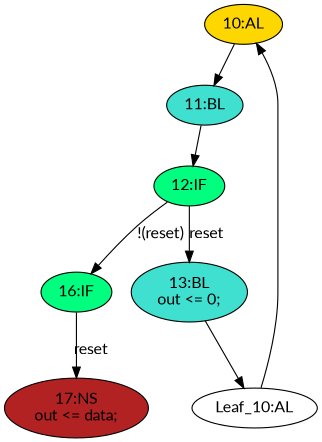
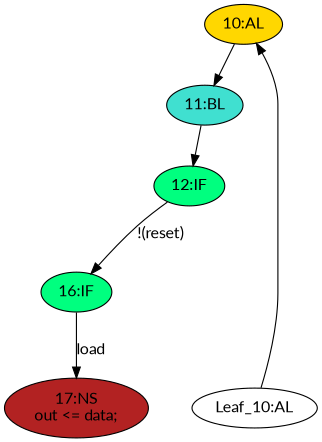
node "13:BL out <= 0;": removed
edge "16:IF" -> "17:NS out <= data;": label "reset" -> "load"
